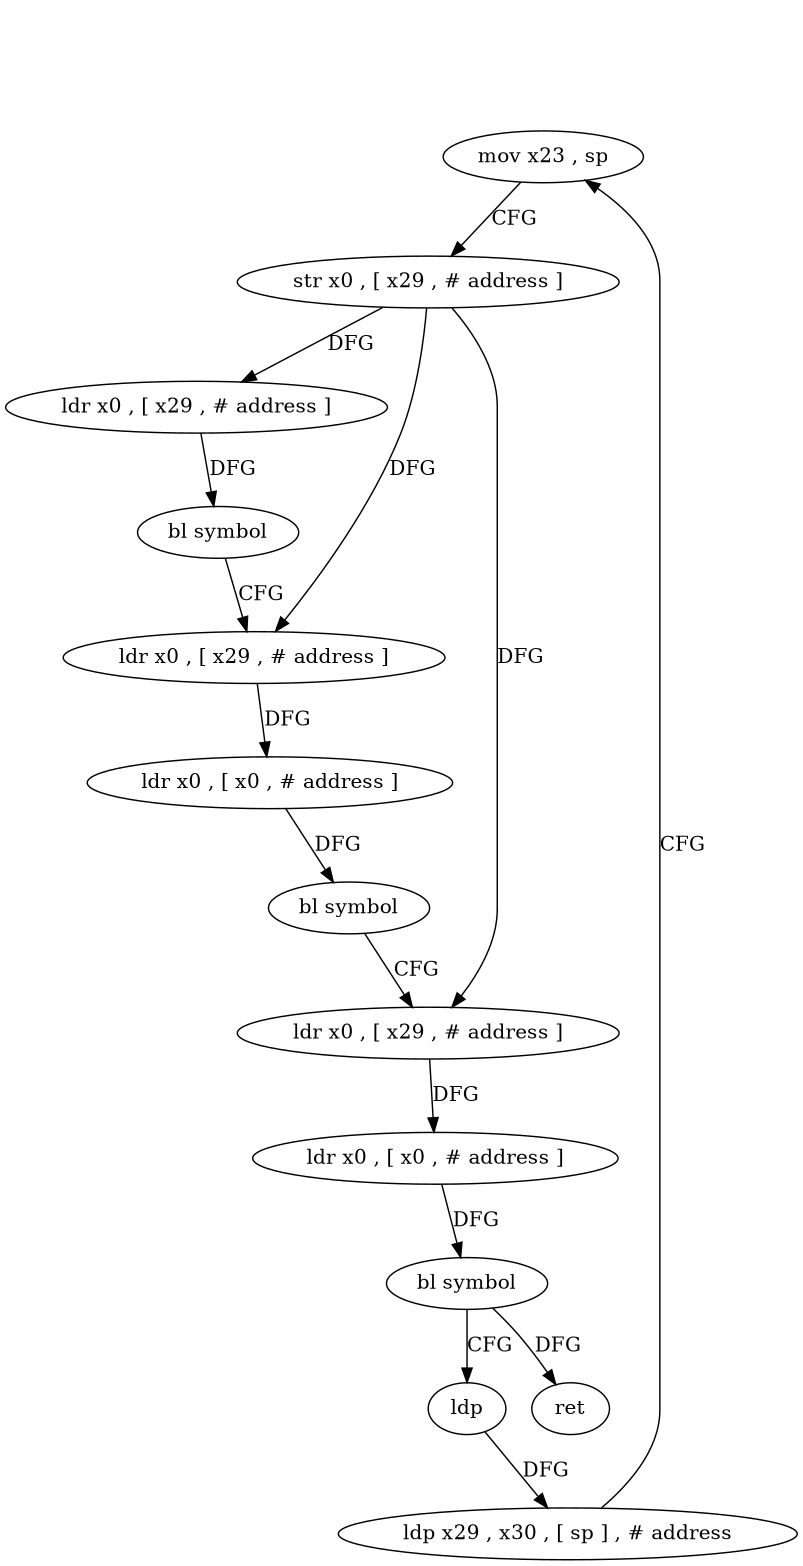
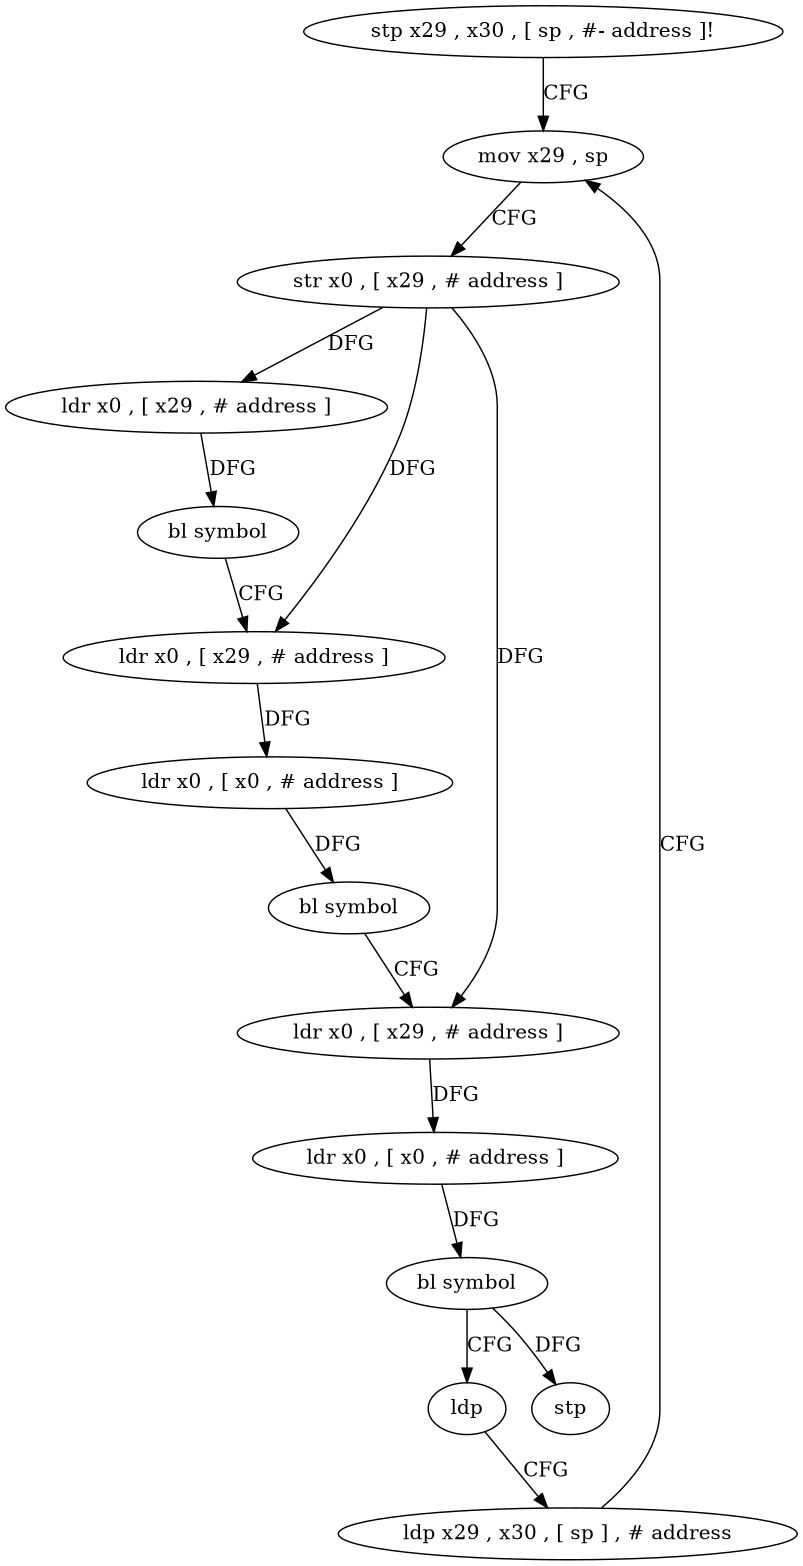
node "stp x29 , x30 , [ sp , #- address ]!": added
node "mov x23 , sp": label "mov x23 , sp" -> "mov x29 , sp"
node "ret": label "ret" -> "stp"
edge "ldp" -> "ldp x29 , x30 , [ sp ] , # address": label "DFG" -> "CFG"
